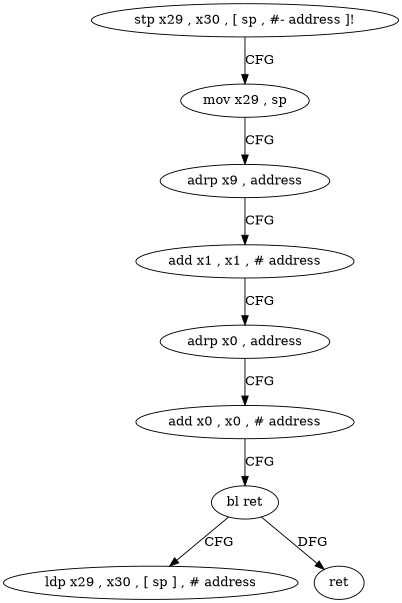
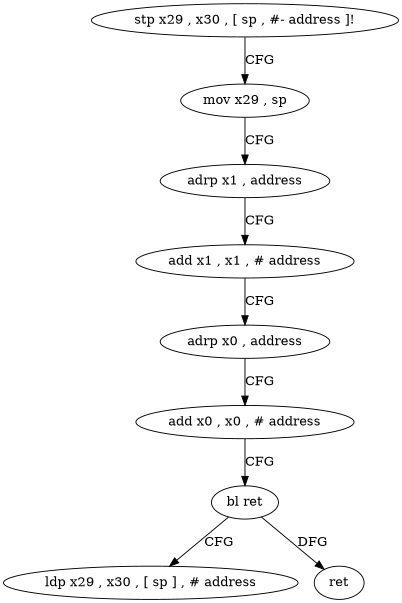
node "adrp x9 , address": label "adrp x9 , address" -> "adrp x1 , address"
